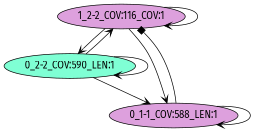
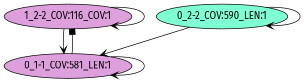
edge "1_2-2_COV:116_COV:1" -> "0_2-2_COV:590_LEN:1": removed
edge "0_2-2_COV:590_LEN:1" -> "1_2-2_COV:116_COV:1": removed
node "0_1-1_COV:588_LEN:1": label "0_1-1_COV:588_LEN:1" -> "0_1-1_COV:581_LEN:1"
